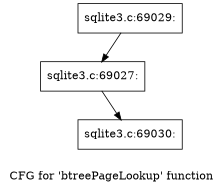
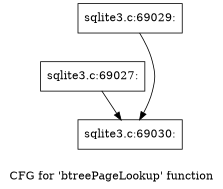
edge "sqlite3.c:69029:" -> "sqlite3.c:69027:": now "sqlite3.c:69029:" -> "sqlite3.c:69030:"
